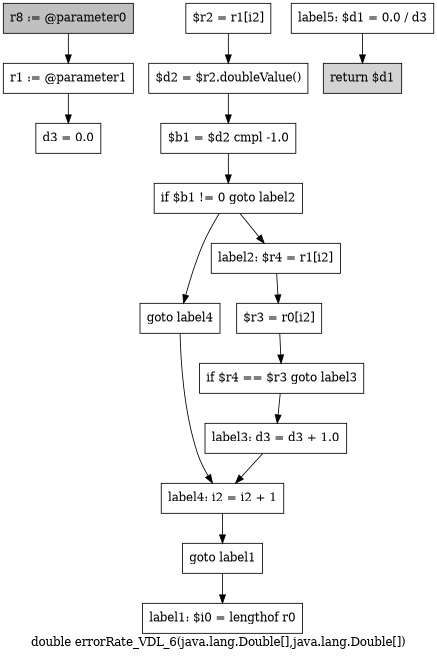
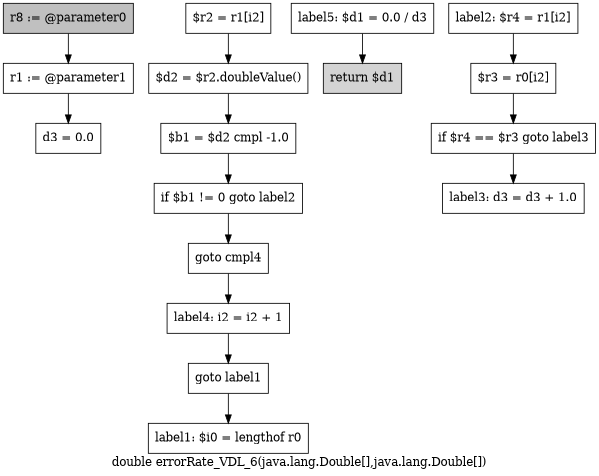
edge "if $b1 != 0 goto label2" -> "label2: $r4 = r1[i2]": removed
node "goto label4": label "goto label4" -> "goto cmpl4"
edge "label3: d3 = d3 + 1.0" -> "label4: i2 = i2 + 1": removed
